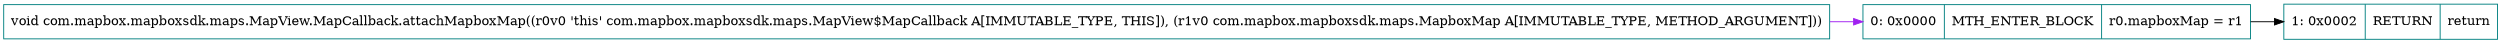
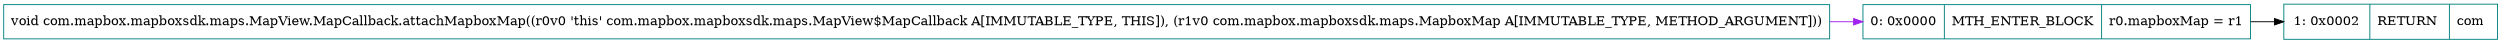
node "1: 0x0002": text "return" -> "com"
